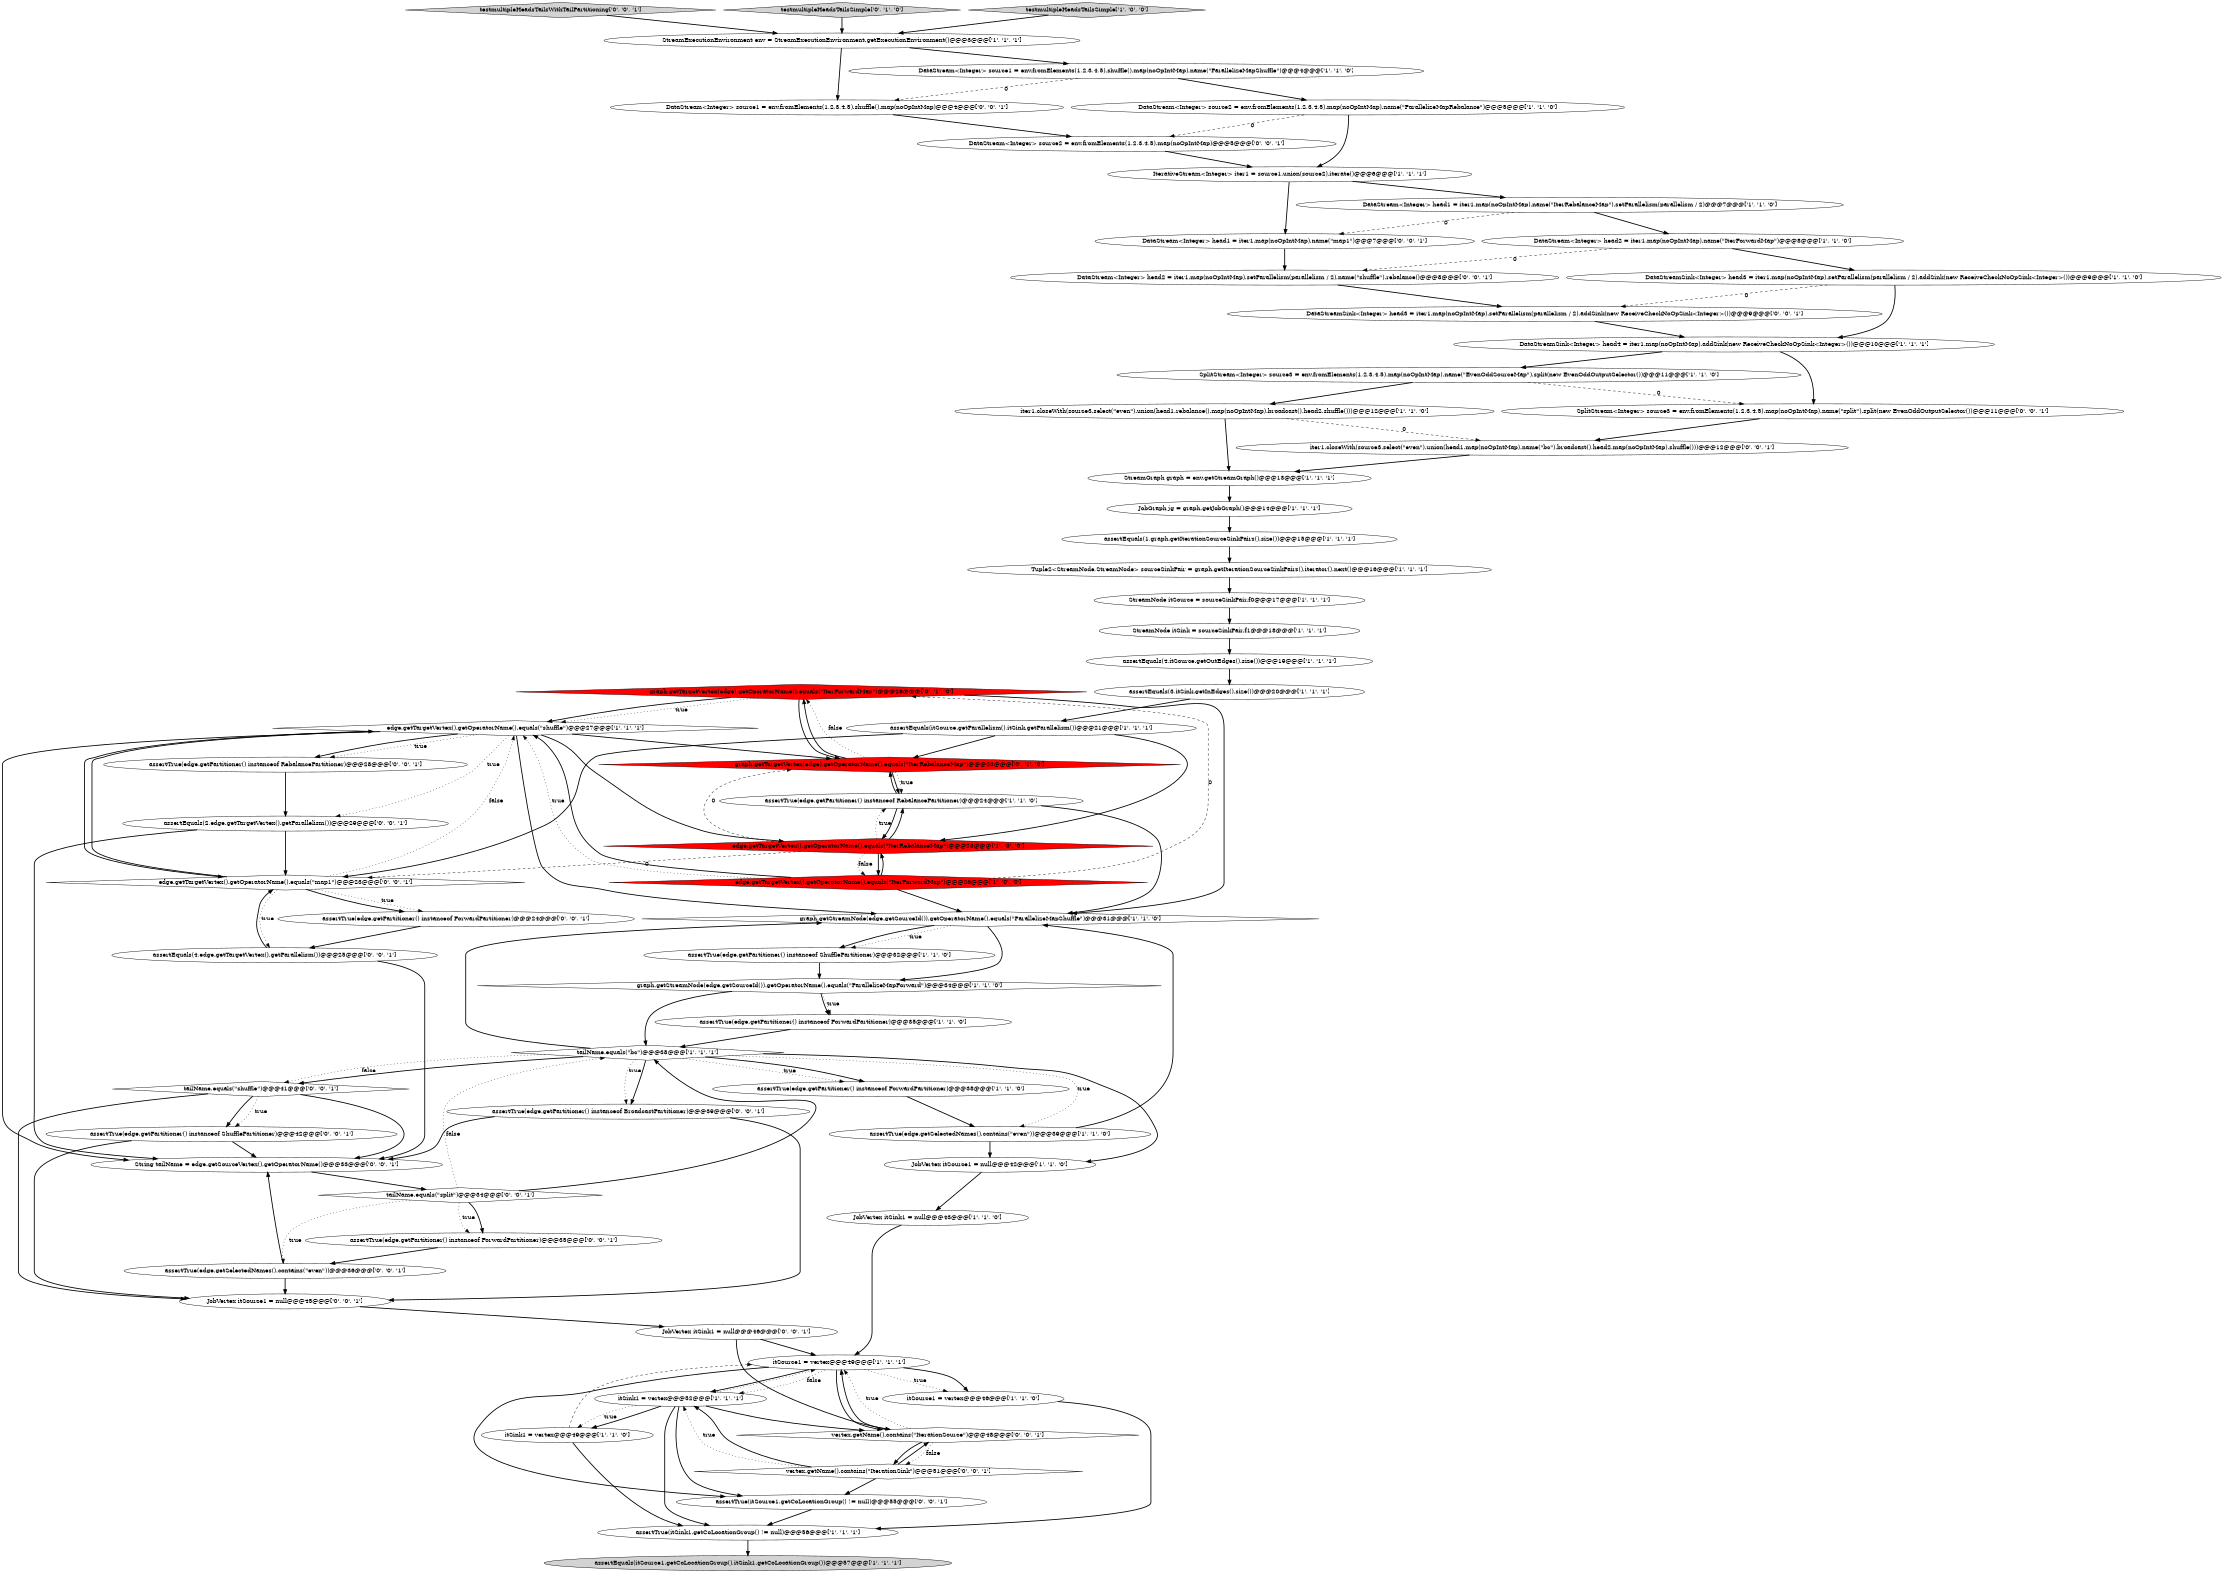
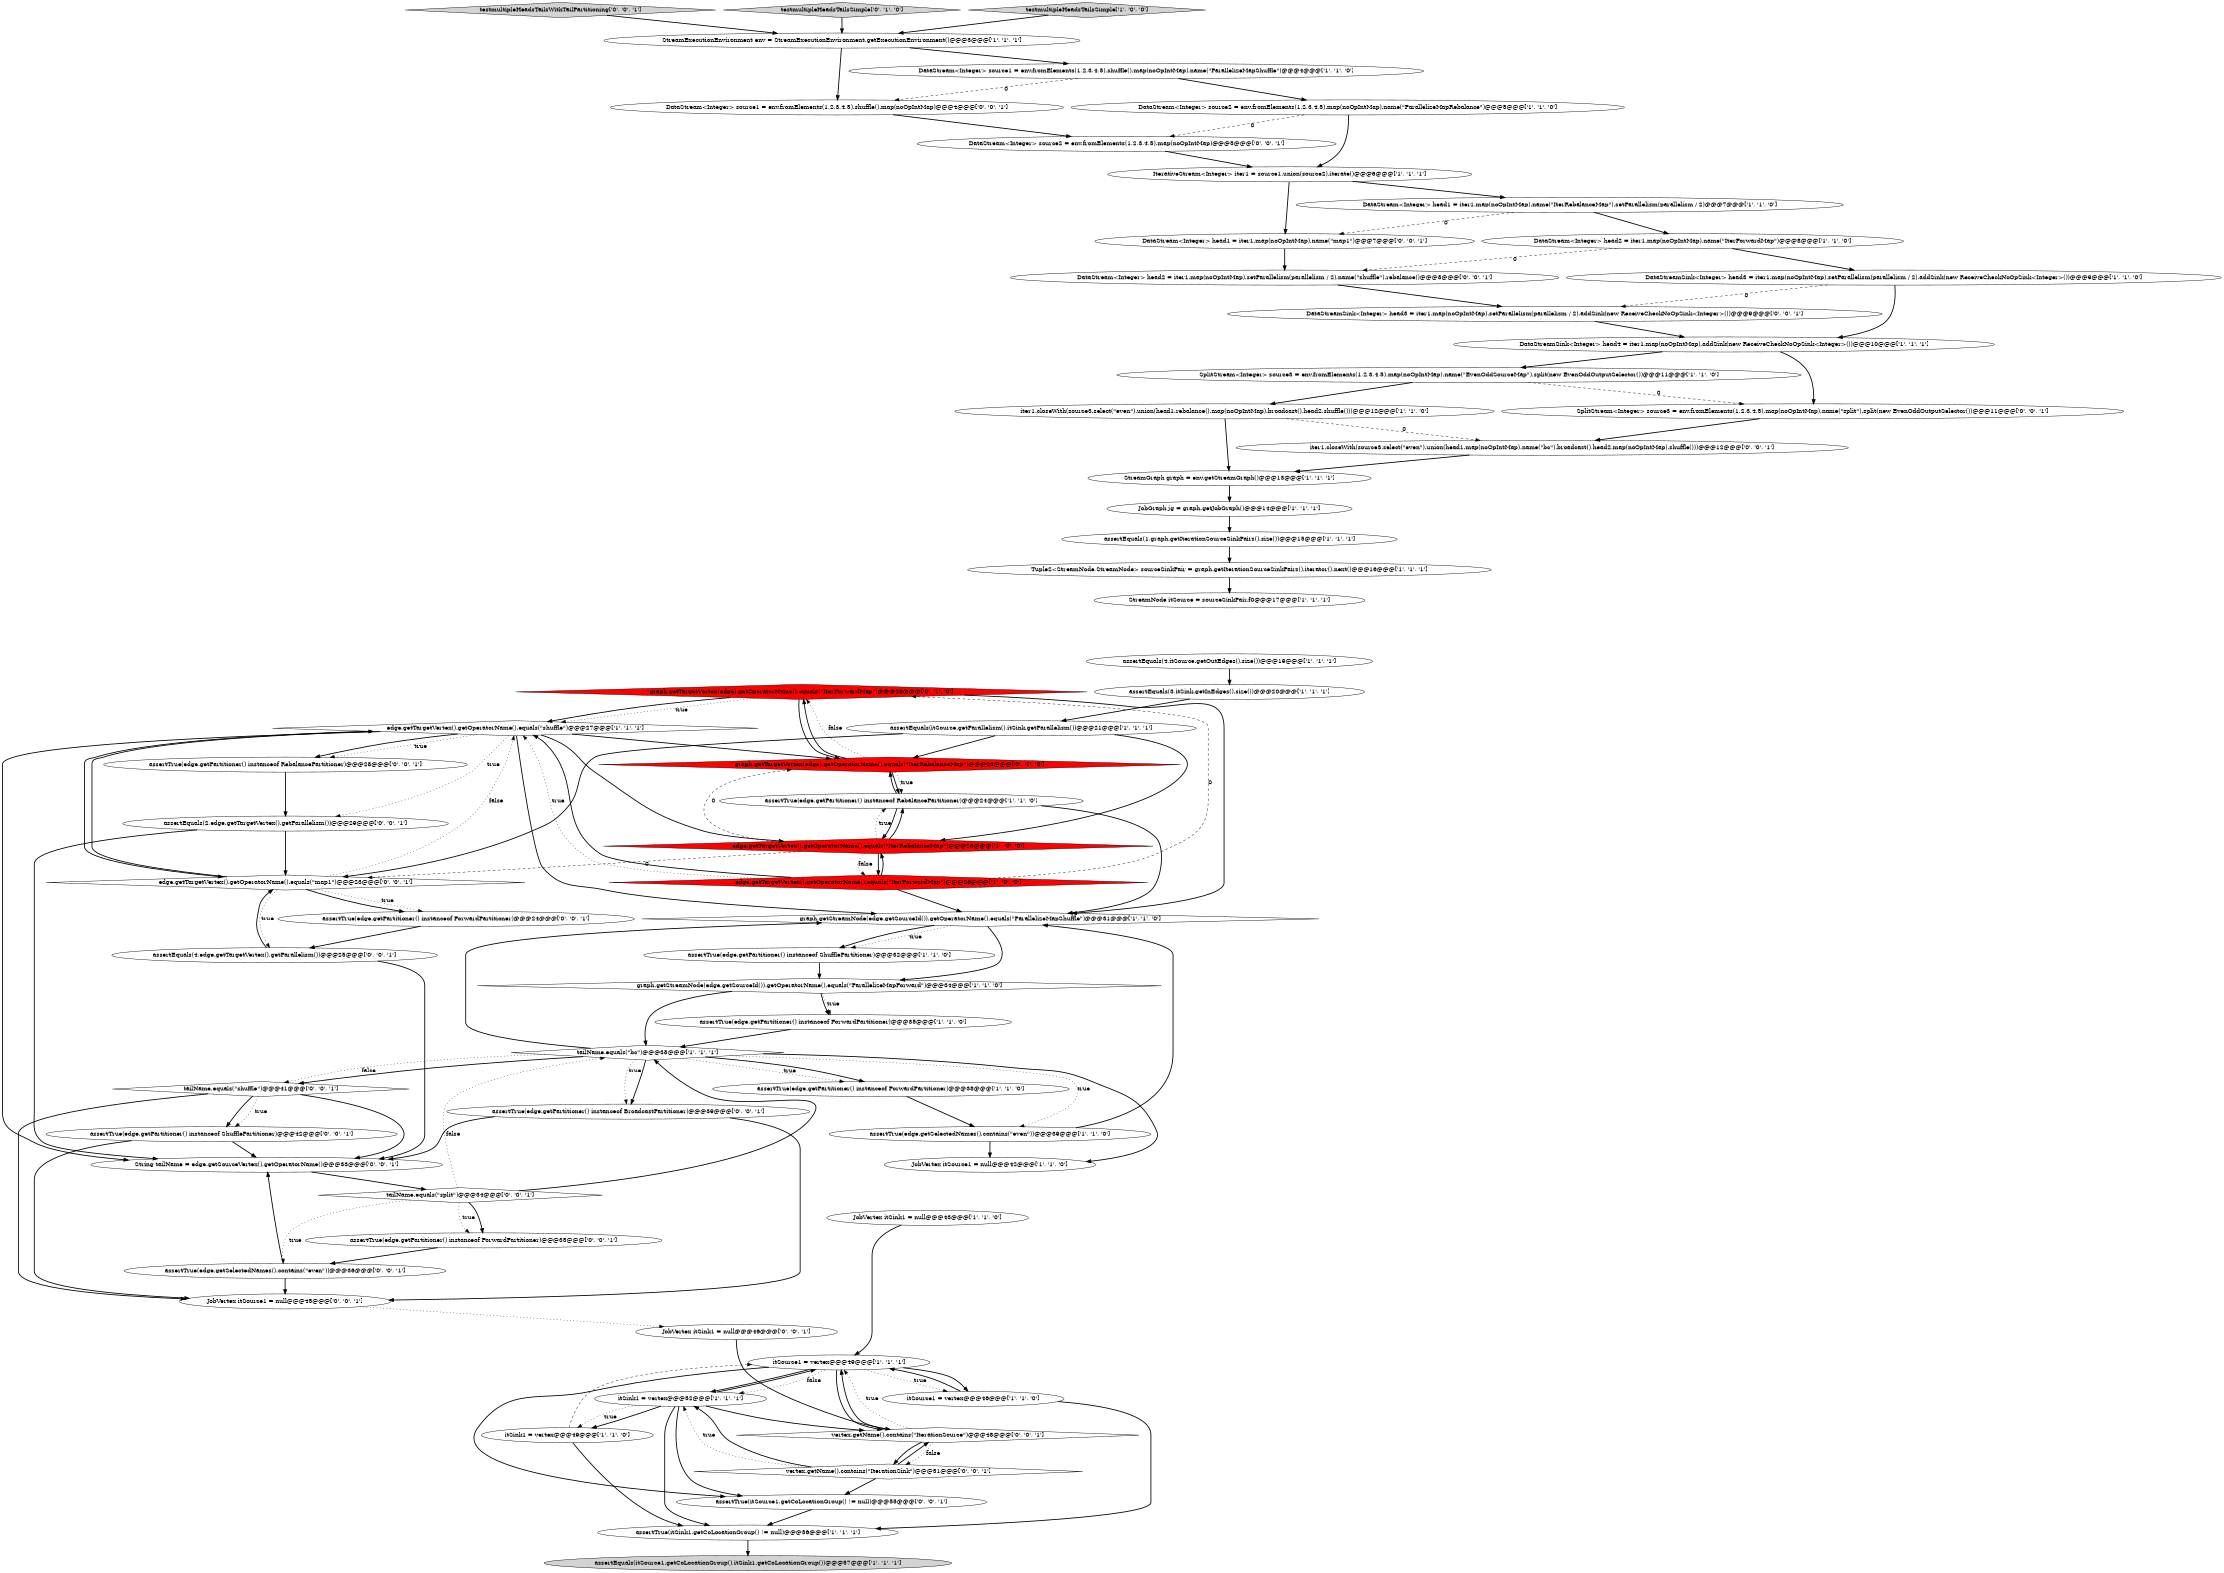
node "StreamNode itSink = sourceSinkPair.f1@@@18@@@['1', '1', '1']": removed
edge "JobVertex itSource1 = null@@@42@@@['1', '1', '0']" -> "JobVertex itSink1 = null@@@43@@@['1', '1', '0']": removed
edge "JobVertex itSource1 = null@@@45@@@['0', '0', '1']" -> "JobVertex itSink1 = null@@@46@@@['0', '0', '1']": style bold -> dotted
edge "JobVertex itSink1 = null@@@46@@@['0', '0', '1']" -> "itSource1 = vertex@@@49@@@['1', '1', '1']": now "itSource1 = vertex@@@46@@@['1', '1', '0']" -> "itSource1 = vertex@@@49@@@['1', '1', '1']"
edge "itSink1 = vertex@@@52@@@['1', '1', '1']" -> "itSource1 = vertex@@@49@@@['1', '1', '1']": style dotted -> bold
